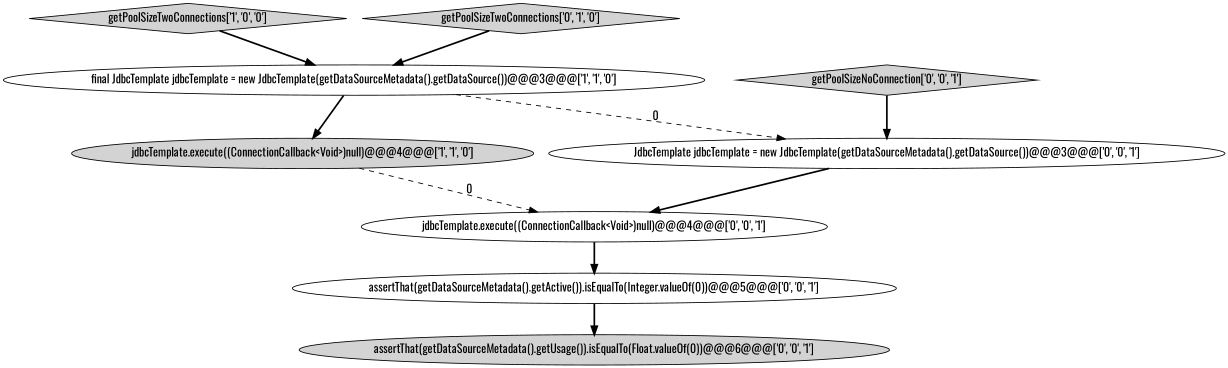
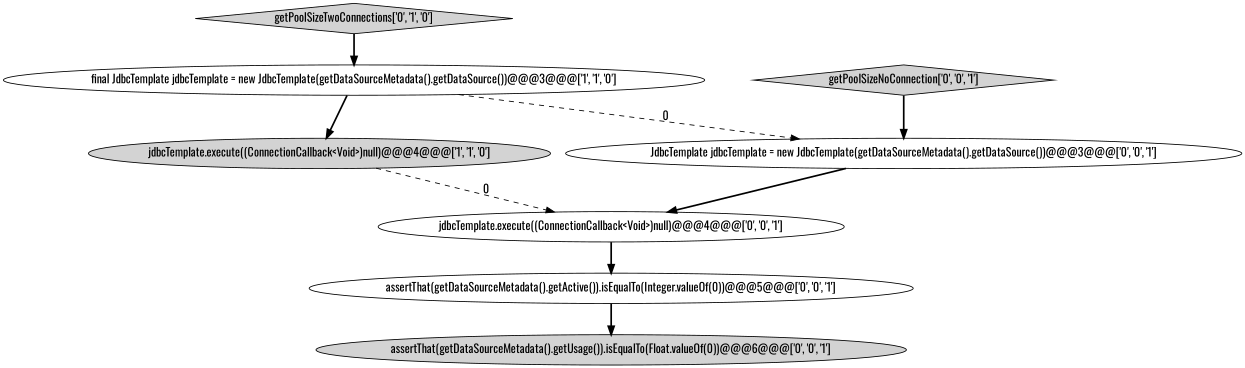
node "getPoolSizeTwoConnections['1', '0', '0']": removed
